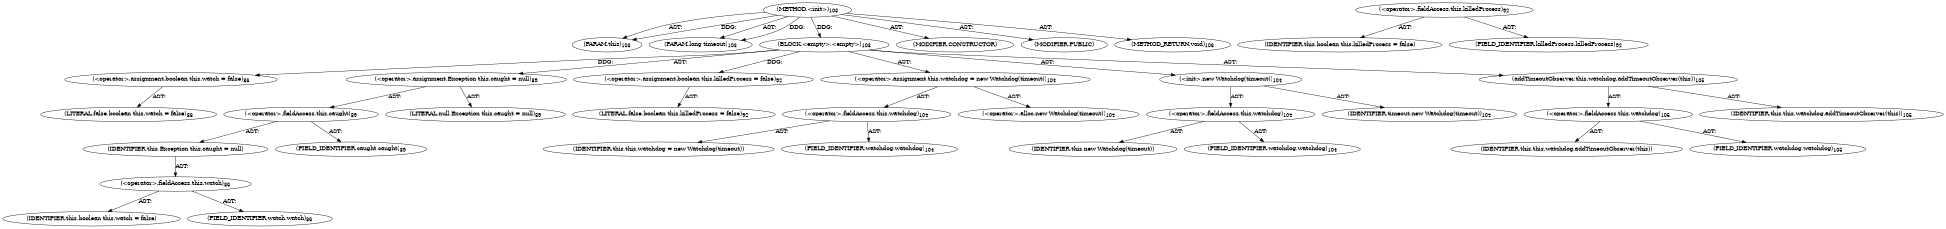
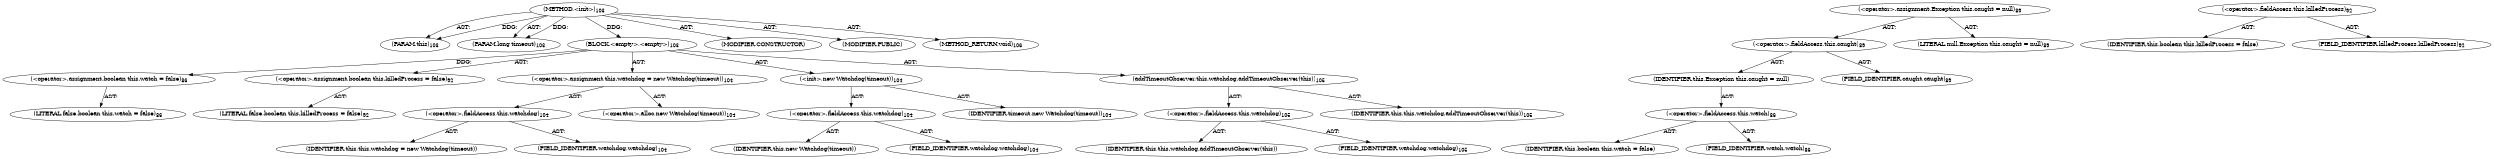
edge "(BLOCK,<empty>,<empty>)" -> "(<operator>.assignment,Exception this.caught = null)": removed, label "AST:"
edge "(BLOCK,<empty>,<empty>)" -> "(<operator>.assignment,boolean this.killedProcess = false)": label "DDG: " -> "AST: "
